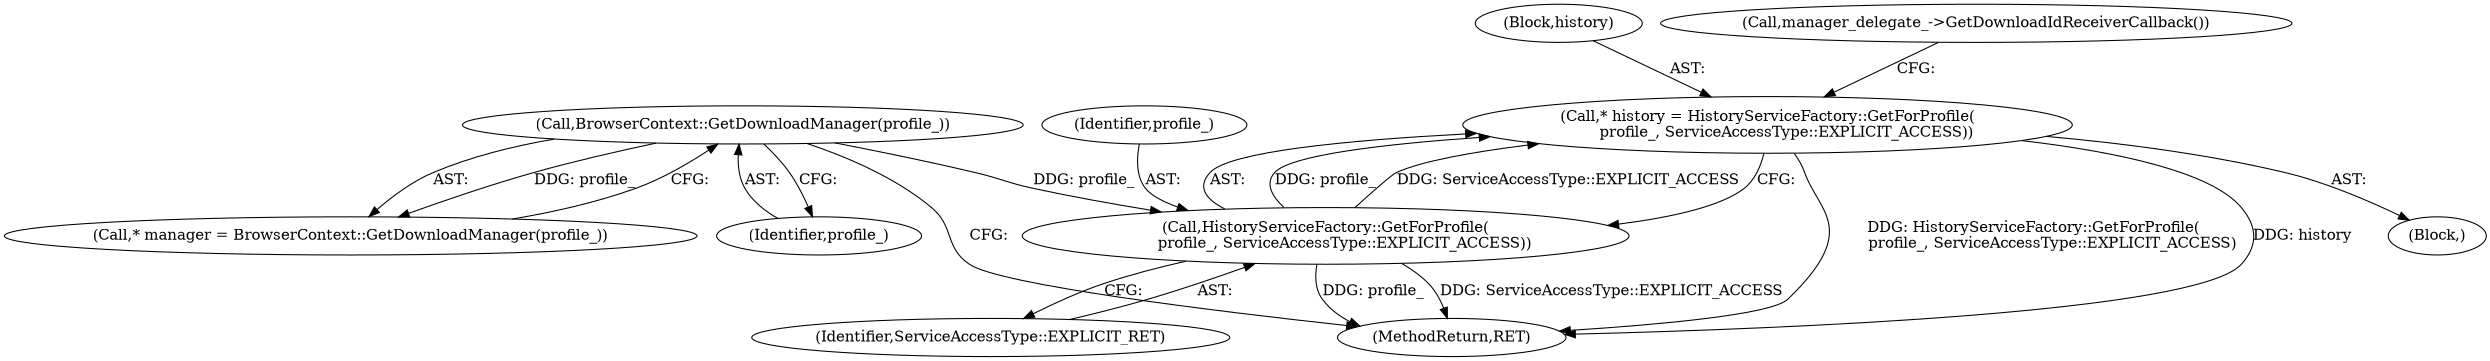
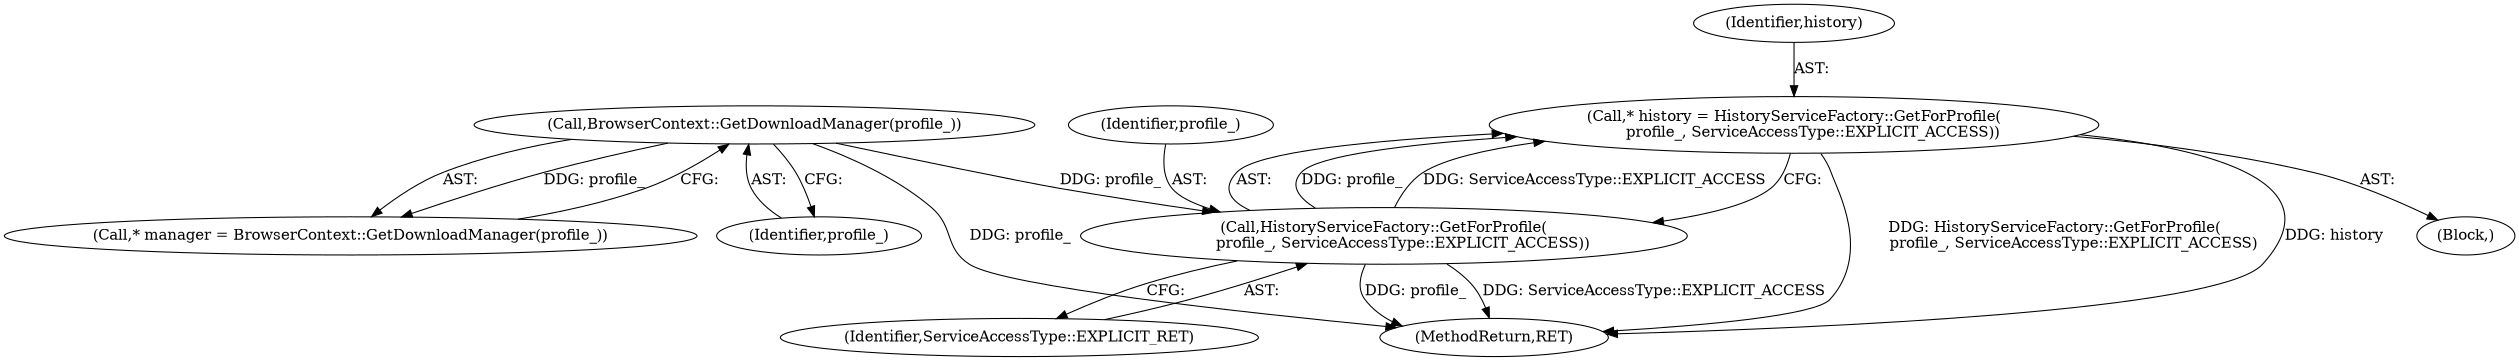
node "(Block,history)": label "(Block,history)" -> "(Identifier,history)"
node "(Call,manager_delegate_->GetDownloadIdReceiverCallback())": removed
edge "(Call,BrowserContext::GetDownloadManager(profile_))" -> "(MethodReturn,RET)": label "CFG: " -> "DDG: profile_"
